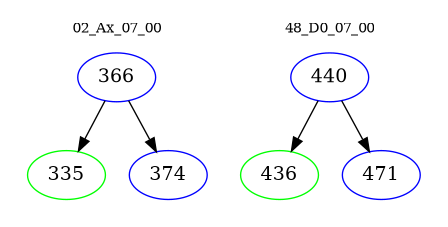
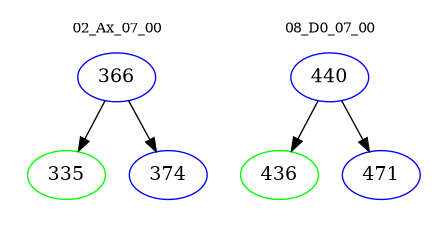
cluster "48_D0_07_00": label "48_D0_07_00" -> "08_D0_07_00"
